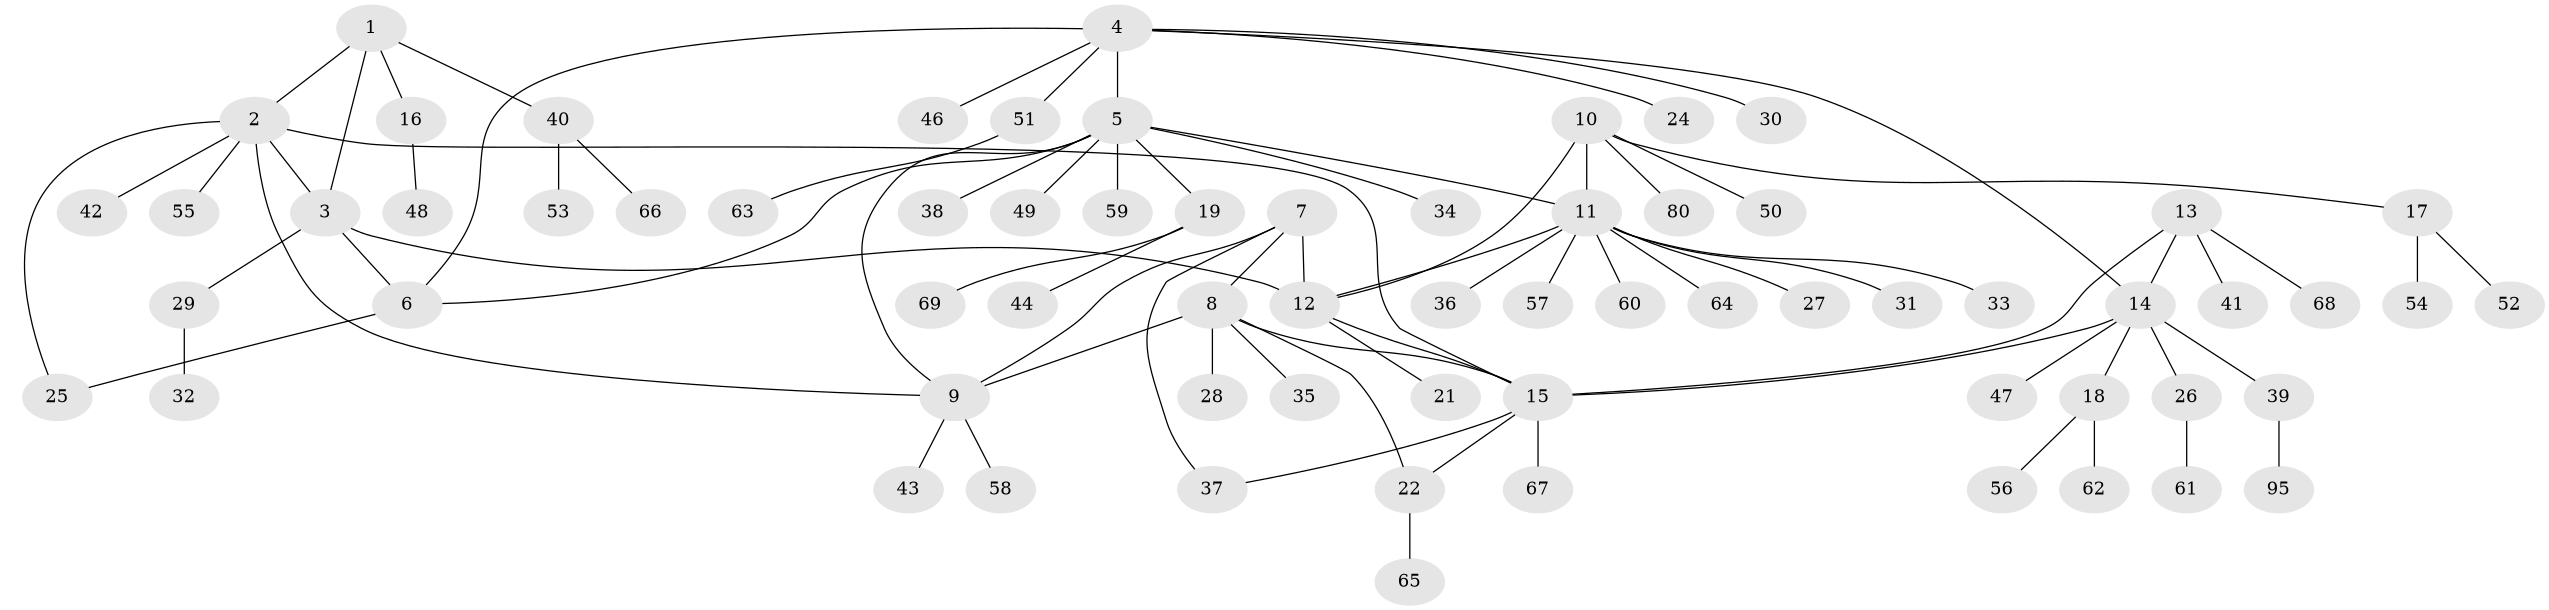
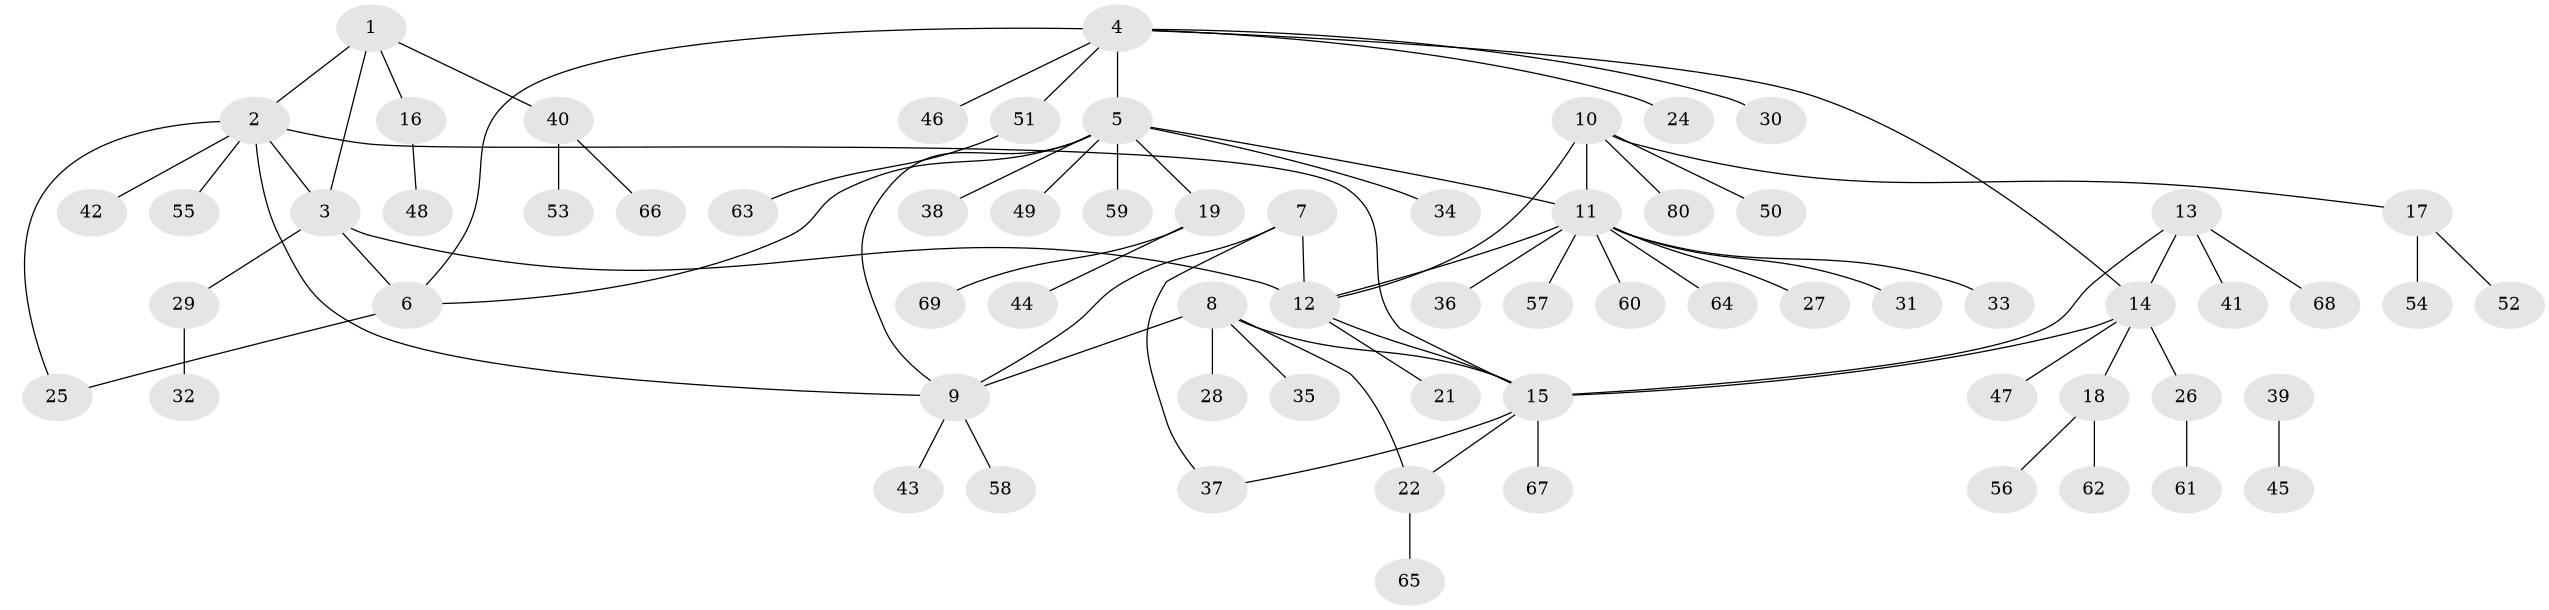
edge "7" -- "8": removed
edge "14" -- "39": removed
node "95": label "95" -> "45"
